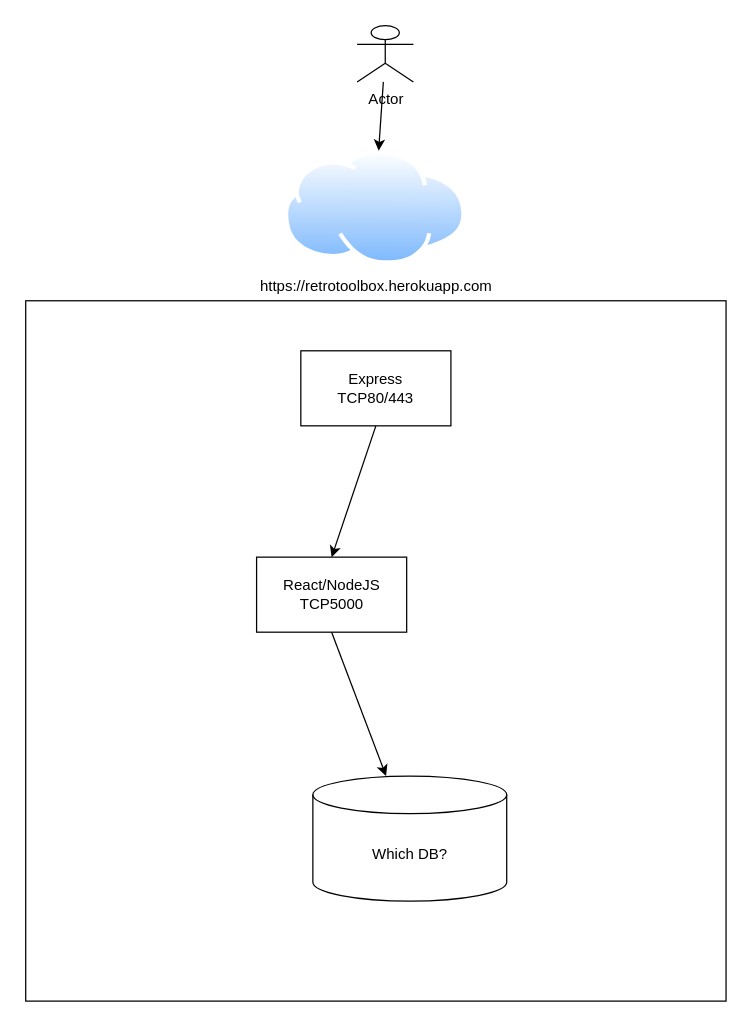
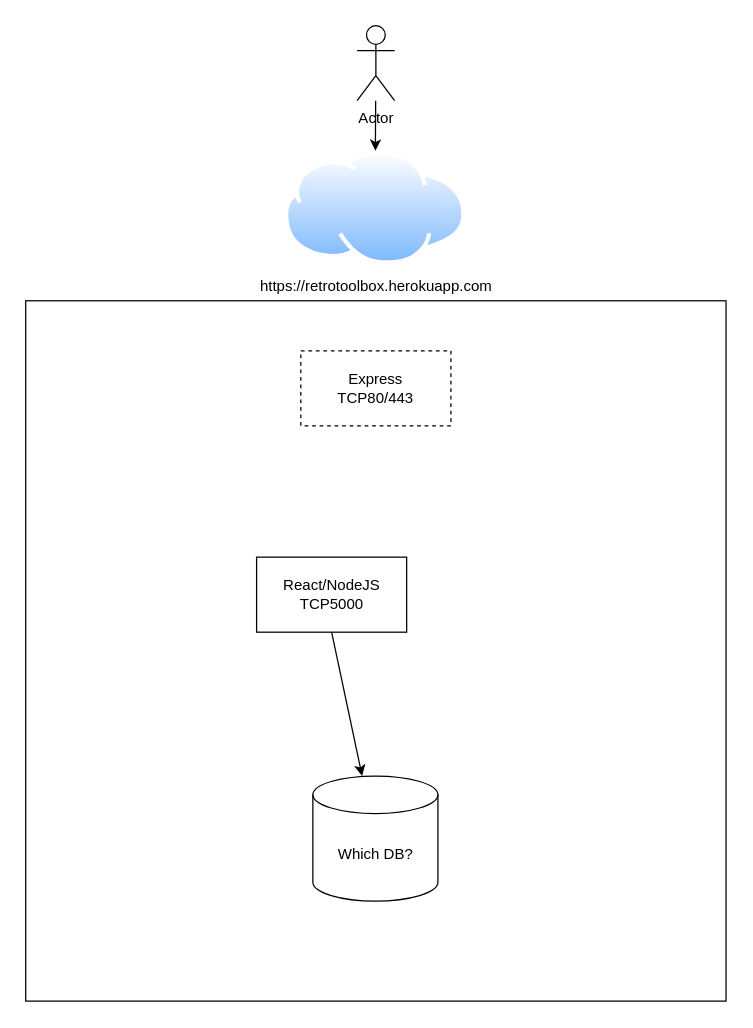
node "Actor": size 56x56 -> 38x75
node "Express TCP80/443": style solid -> dashed
edge "Express TCP80/443" -> "React/NodeJS TCP5000": removed
node "Which DB?": size 194x125 -> 125x125
